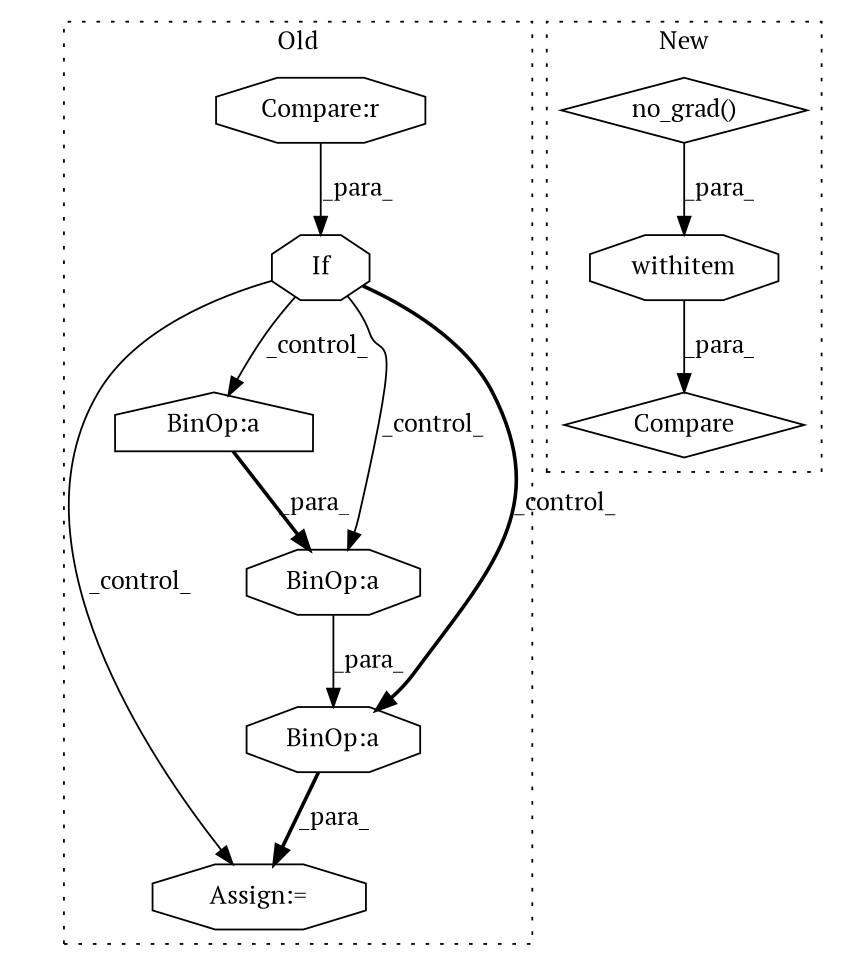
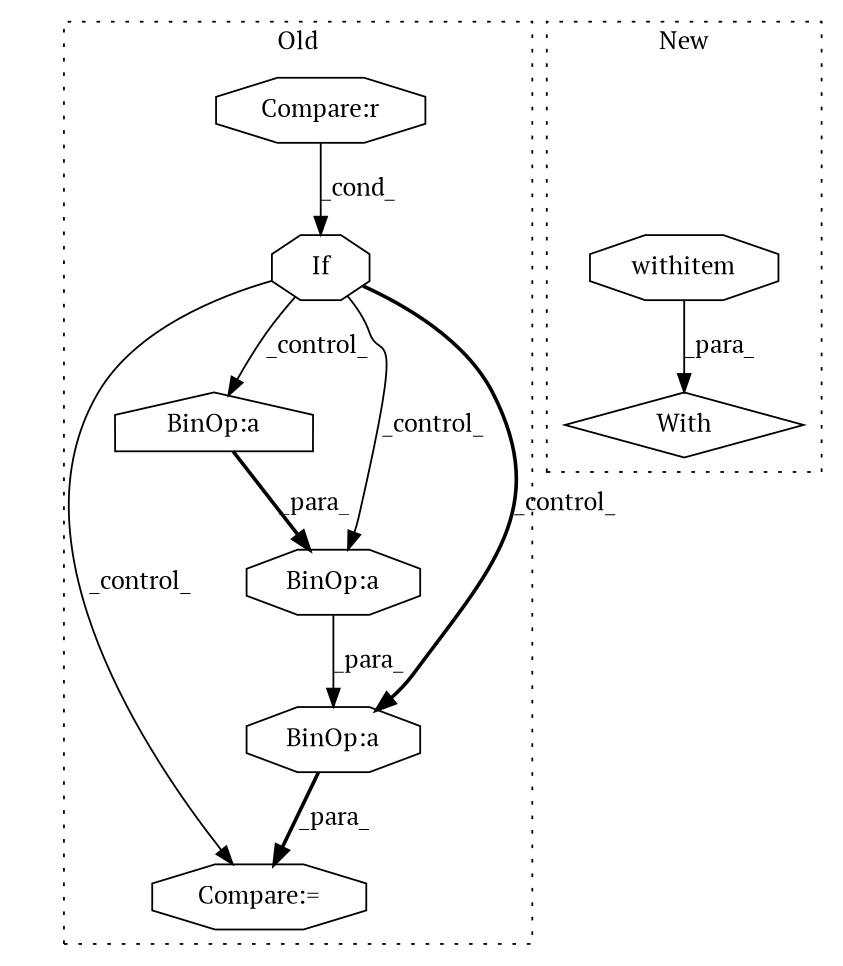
node "no_grad()": removed
edge "Compare:r" -> "If": label "_para_" -> "_cond_"
node "Compare": label "Compare" -> "With"
node "Assign:=": label "Assign:=" -> "Compare:="
